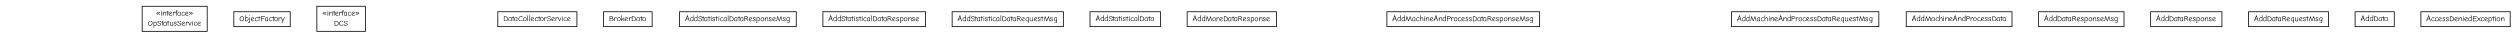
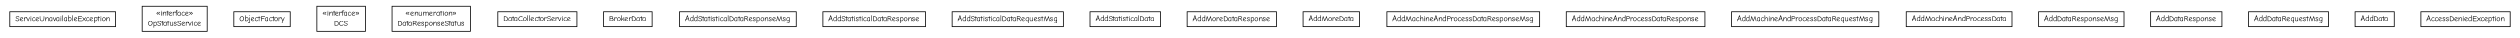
node "ServiceUnavailableException": added
node "DataResponseStatus": added
node "AddMoreData": added
node "AddMachineAndProcessDataResponse": added
